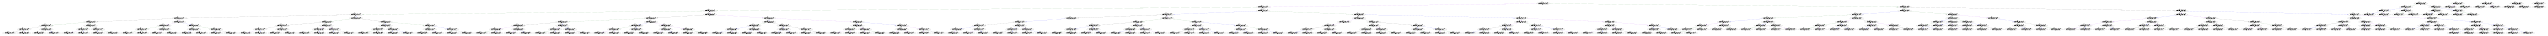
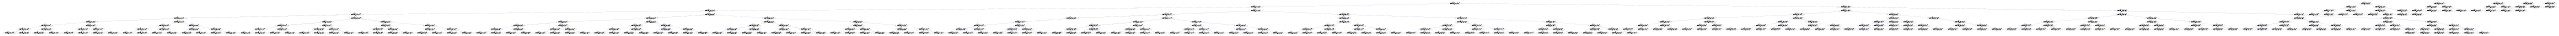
node "Node{data=[8811, 8811]}": removed
node "Node{data=[8791, 8791]}": added
node "Node{data=[9566, 9566]}": added
